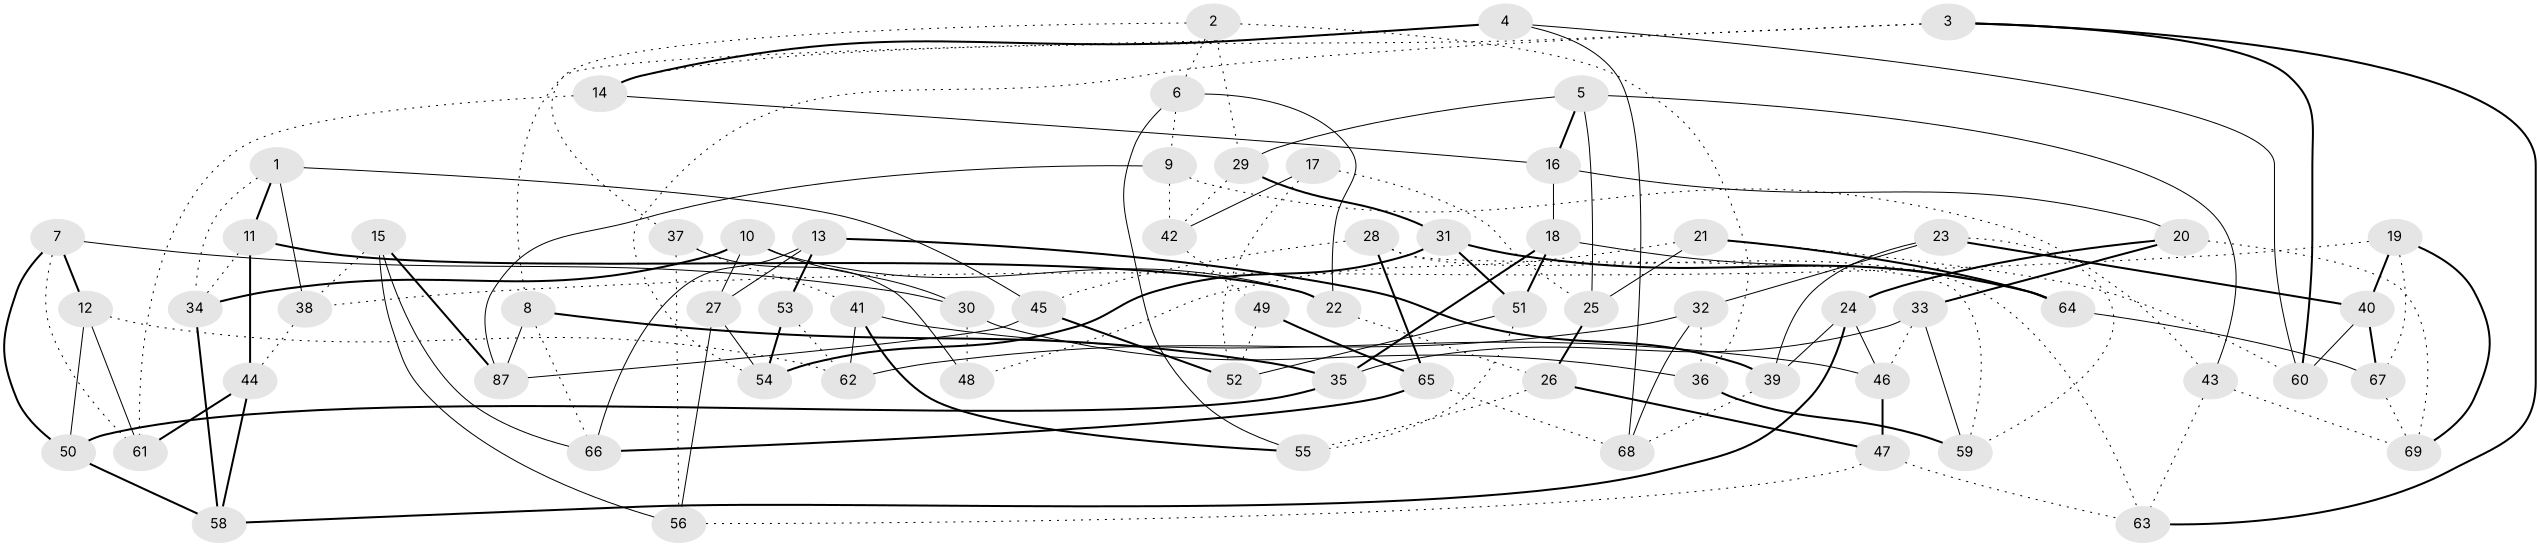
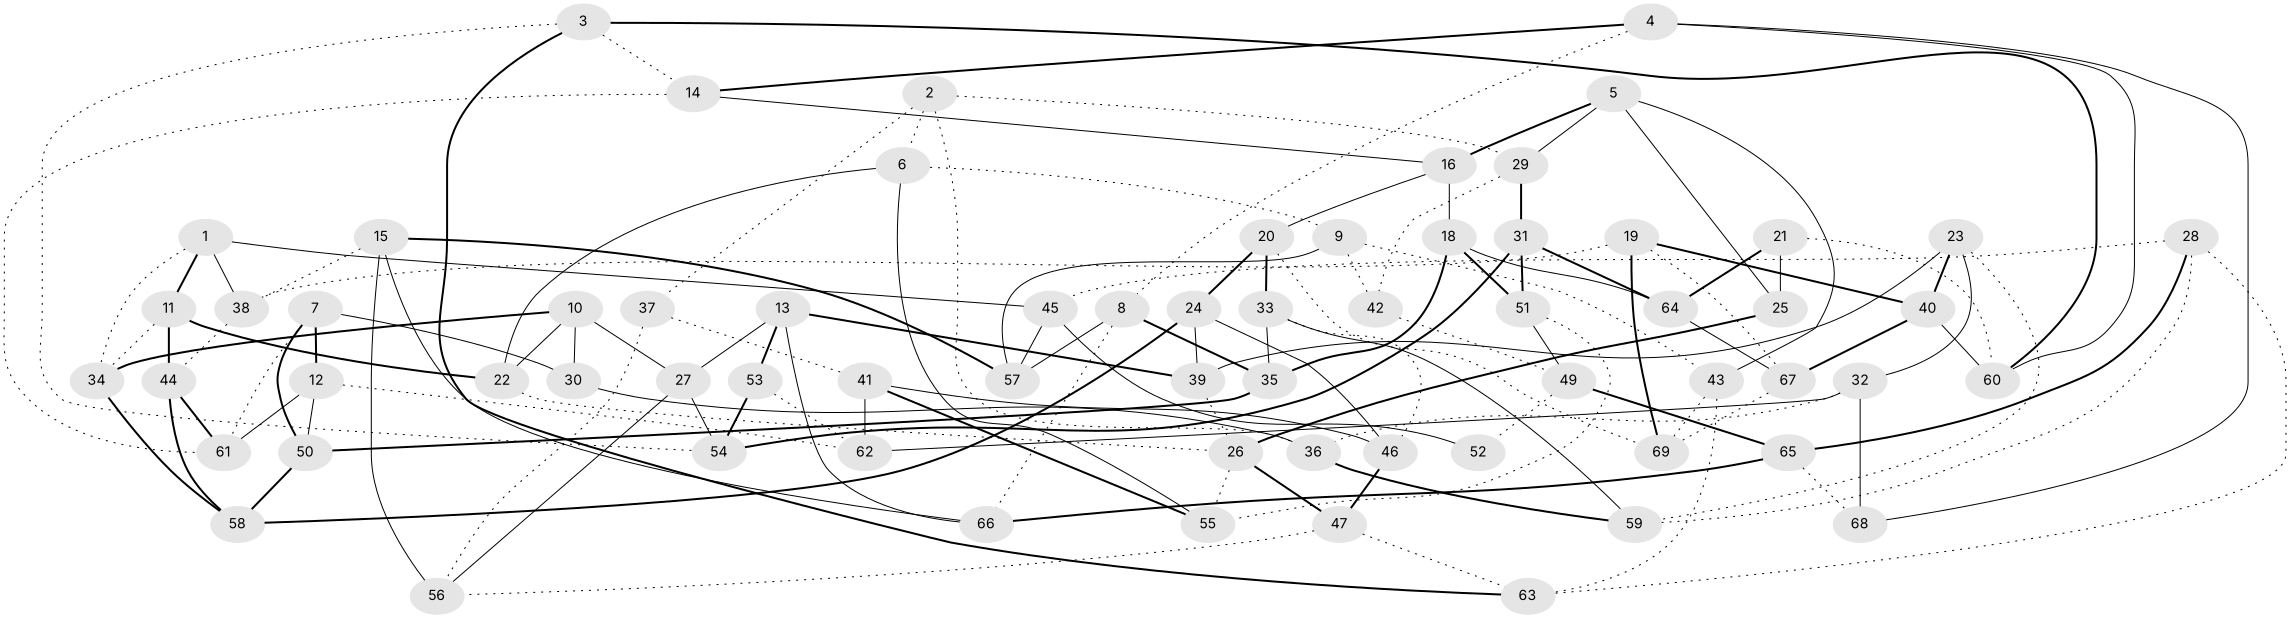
node "17": removed
edge "51" -- "52": now "51" -- "49"
edge "45" -- "52": style bold -> solid
node "87": label "87" -> "57"
node "48": removed
edge "39" -- "68": now "39" -- "26"
